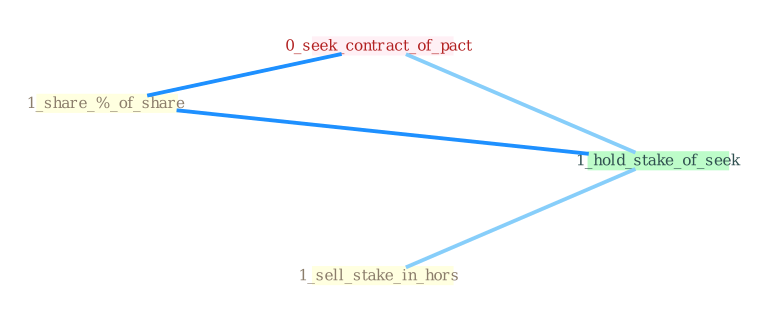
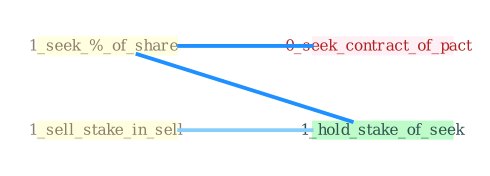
node "1_share_%_of_share": label "1_share_%_of_share" -> "1_seek_%_of_share"
edge "0_seek_contract_of_pact" -- "1_hold_stake_of_seek": removed
node "1_sell_stake_in_hors": label "1_sell_stake_in_hors" -> "1_sell_stake_in_sell"
